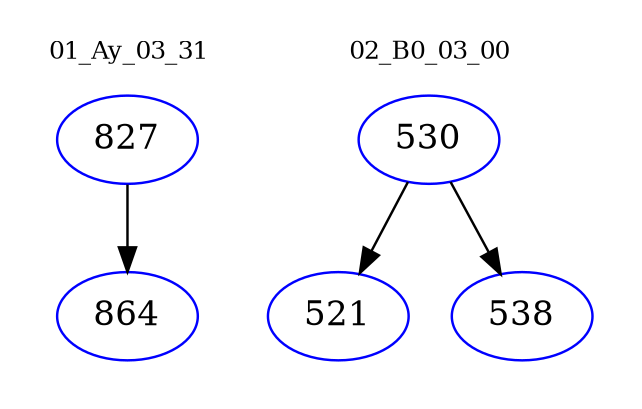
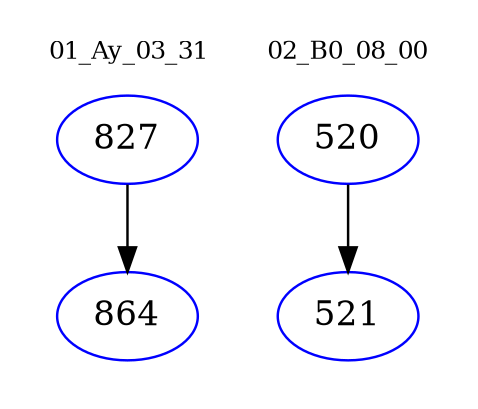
cluster "02_B0_03_00": label "02_B0_03_00" -> "02_B0_08_00"
node "530": label "530" -> "520"
node "538": removed
